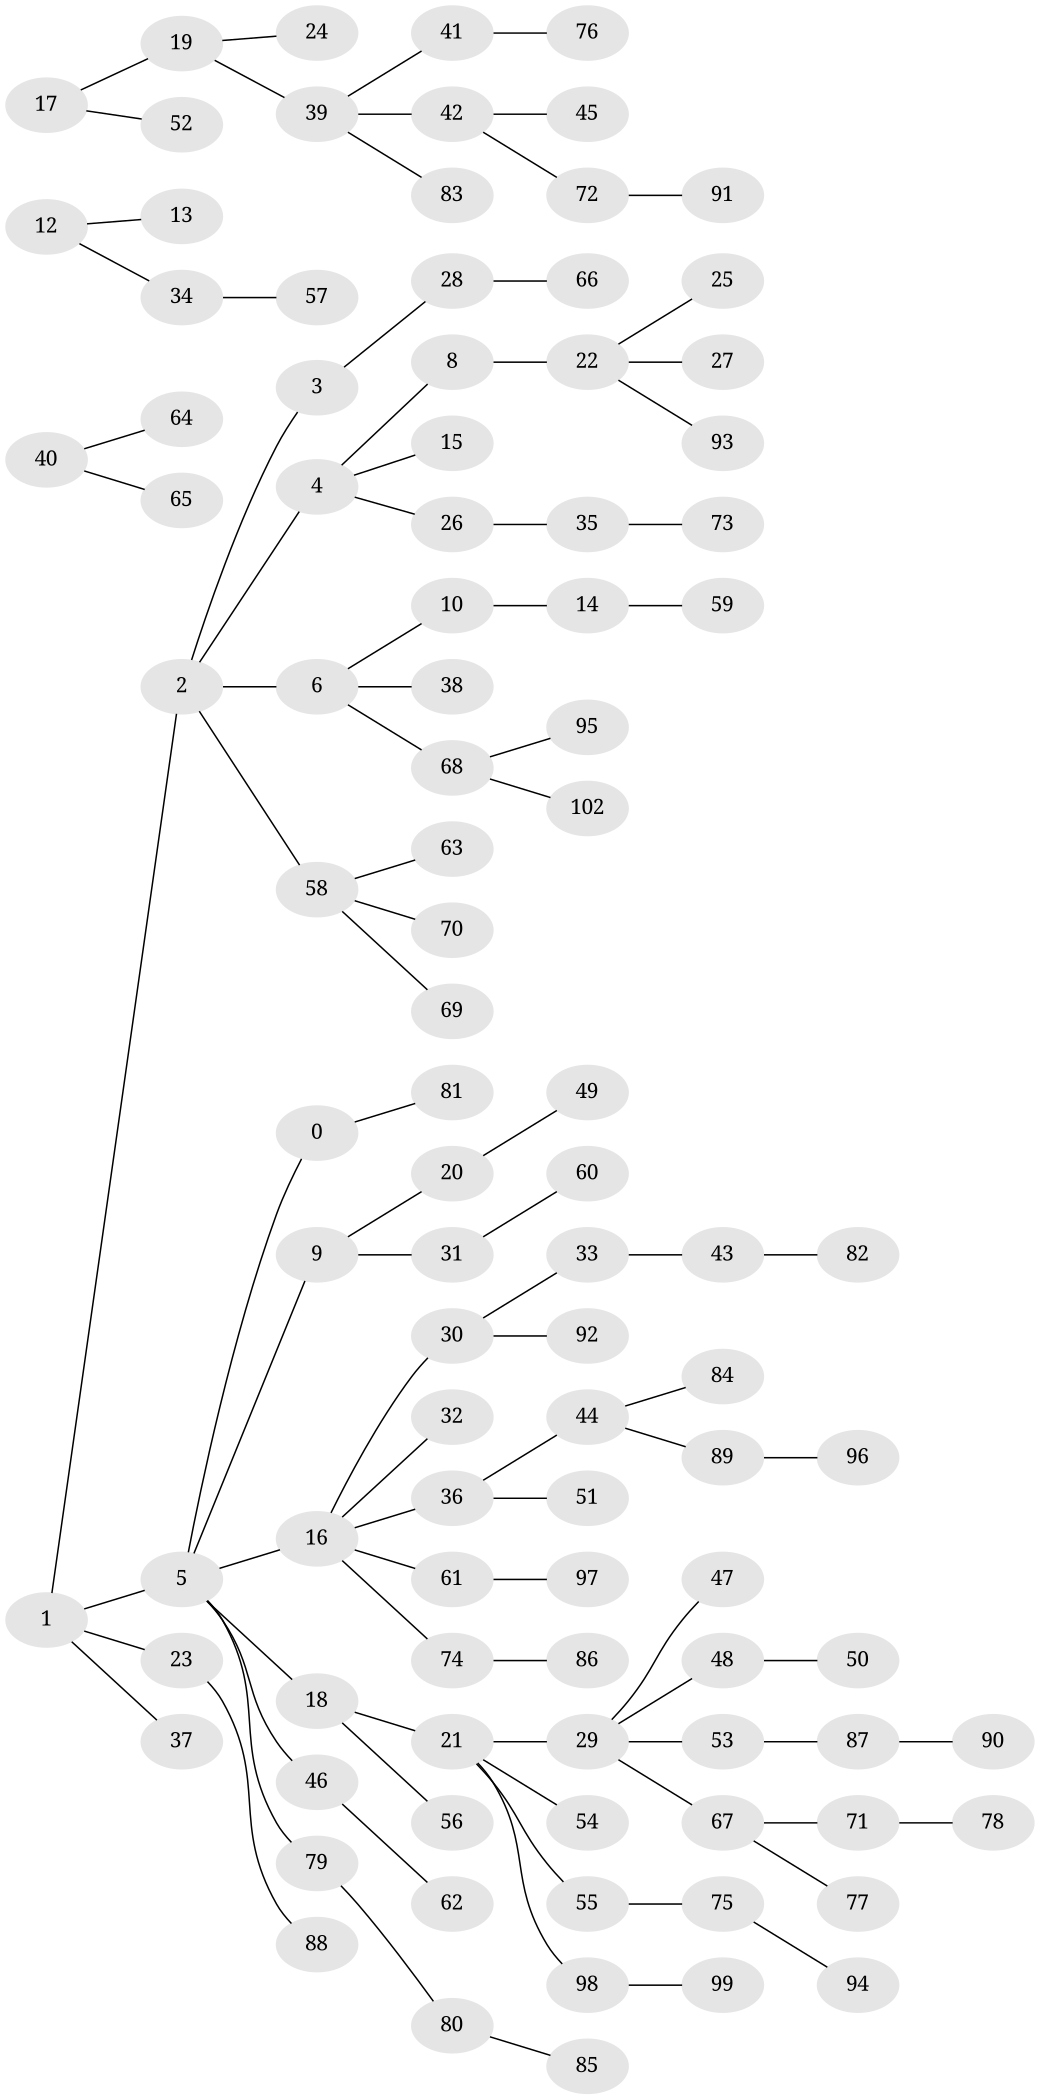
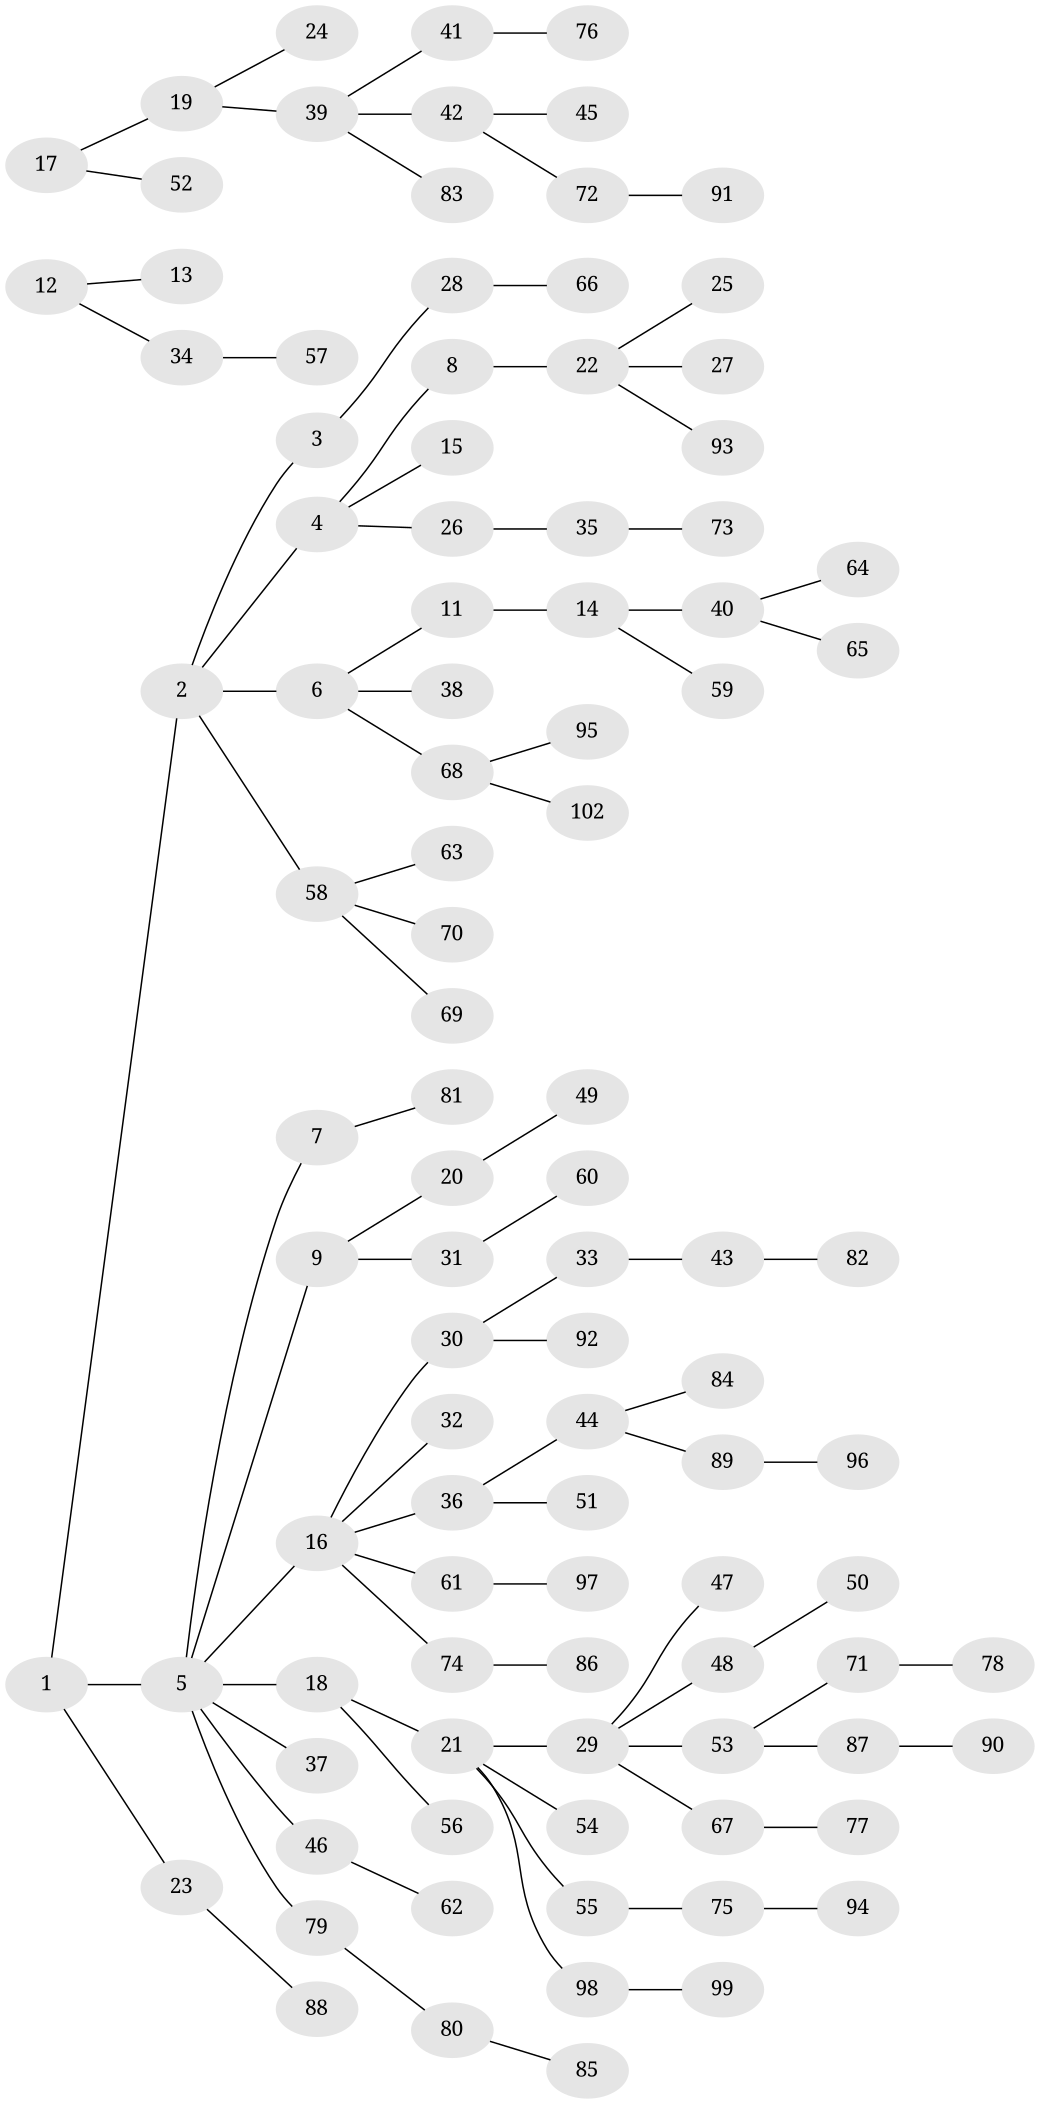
node "10": label "10" -> "11"
edge "14" -- "40": added
node "0": label "0" -> "7"
edge "1" -- "37": now "5" -- "37"
edge "67" -- "71": now "53" -- "71"
